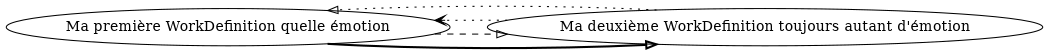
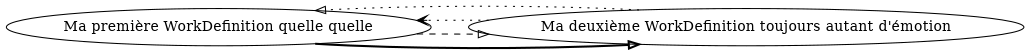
node "Ma première WorkDefinition quelle émotion": label "Ma première WorkDefinition quelle émotion" -> "Ma première WorkDefinition quelle quelle"
